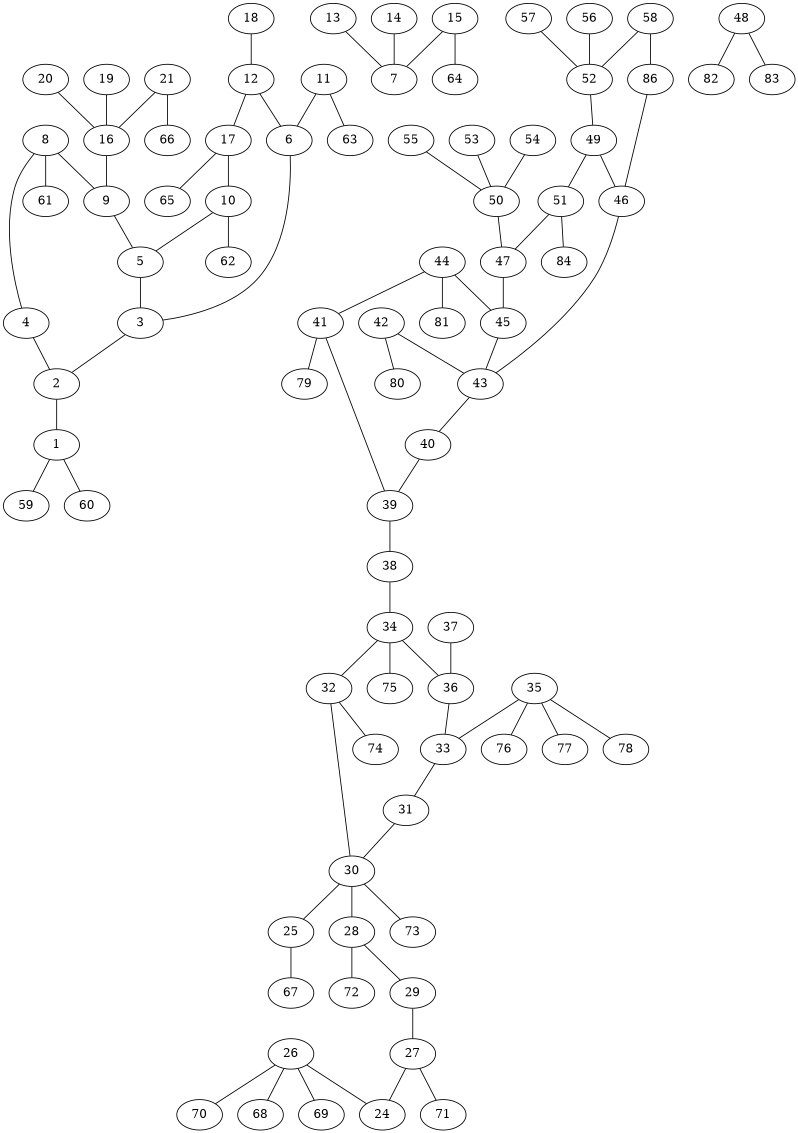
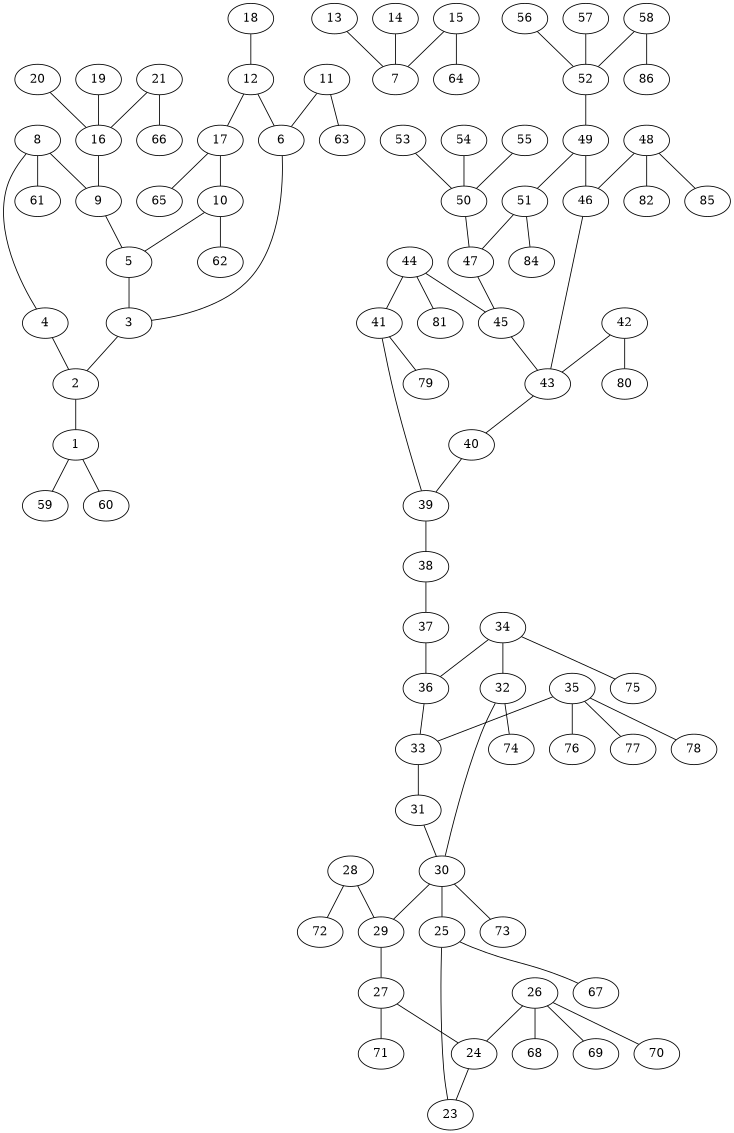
node "83": label "83" -> "85"
edge "86" -- "46": now "48" -- "46"
edge "38" -- "34": now "38" -- "37"
edge "30" -- "28": now "30" -- "29"
node "23": added
